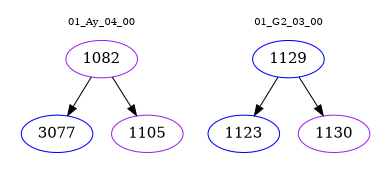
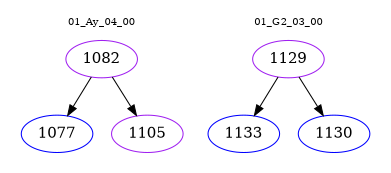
node "1129": color blue -> purple
node "3077": label "3077" -> "1077"
node "1123": label "1123" -> "1133"
node "1130": color purple -> blue
